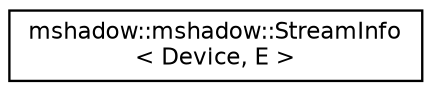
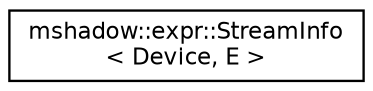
node "mshadow::mshadow::StreamInfo < Device, E >": label "mshadow::mshadow::StreamInfo < Device, E >" -> "mshadow::expr::StreamInfo < Device, E >"
